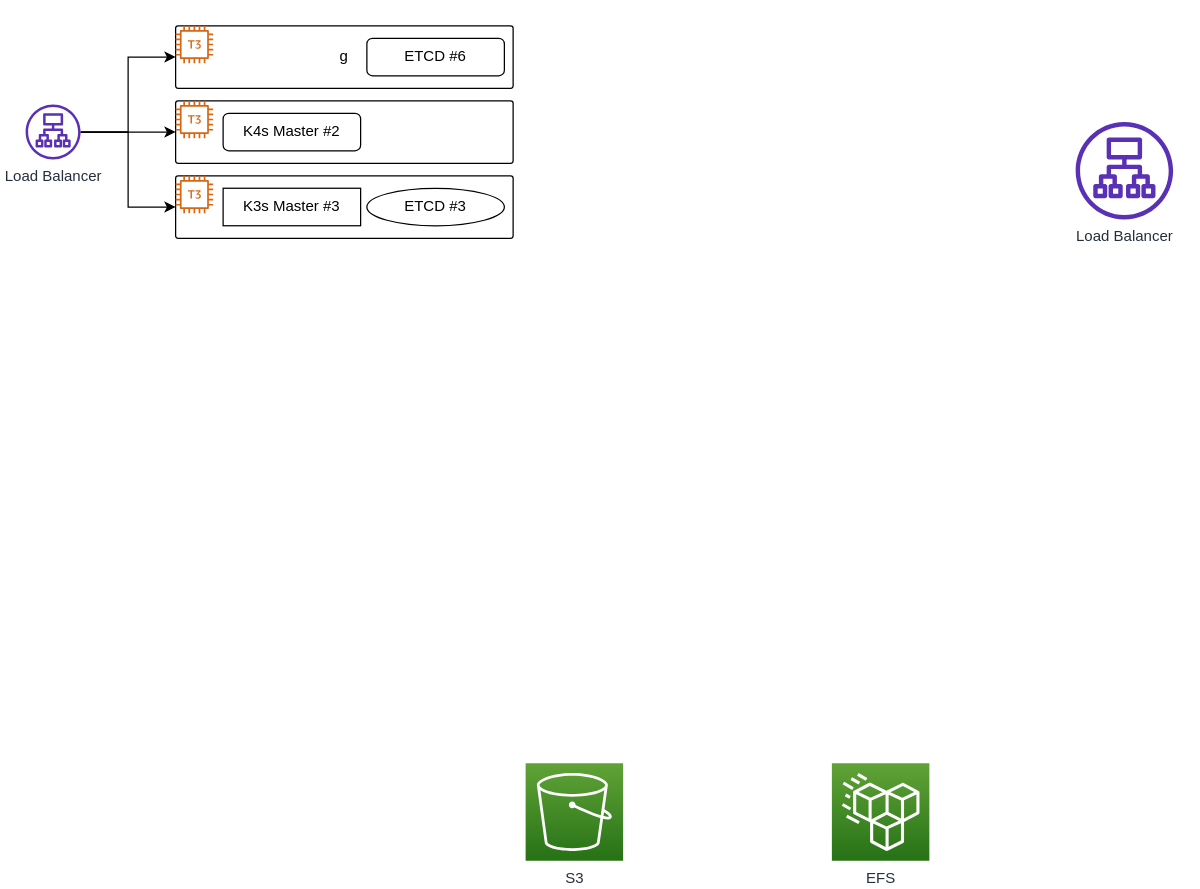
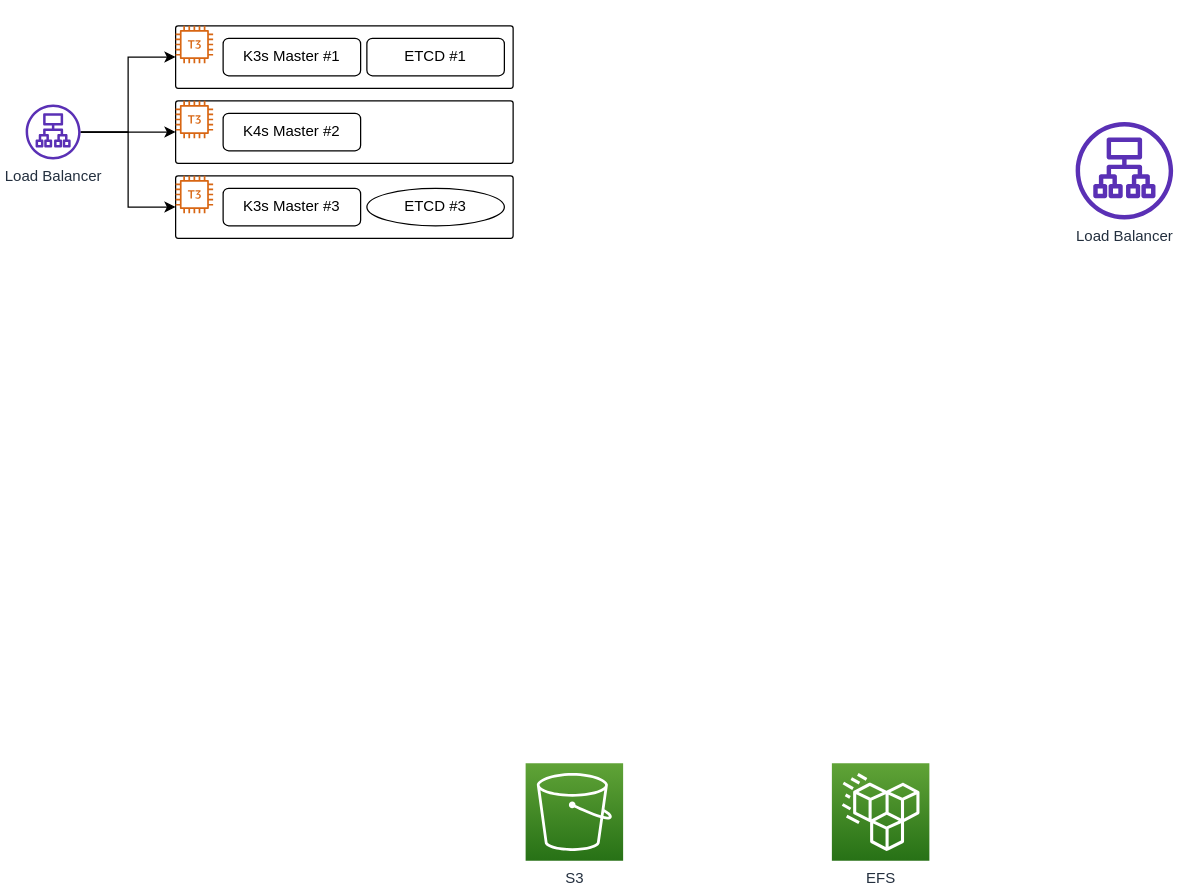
node "K3s Master #1": added
node "ETCD #6": label "ETCD #6" -> "ETCD #1"
node "K3s Master #3": shape rectangle -> rounded rectangle
